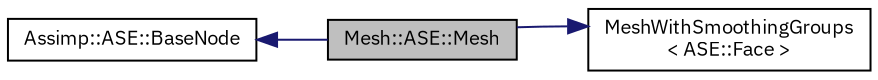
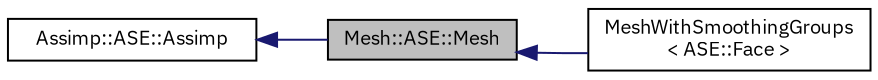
edge "Mesh::ASE::Mesh" -> "MeshWithSmoothingGroups < ASE::Face >": reversed
node "Assimp::ASE::BaseNode": label "Assimp::ASE::BaseNode" -> "Assimp::ASE::Assimp"
